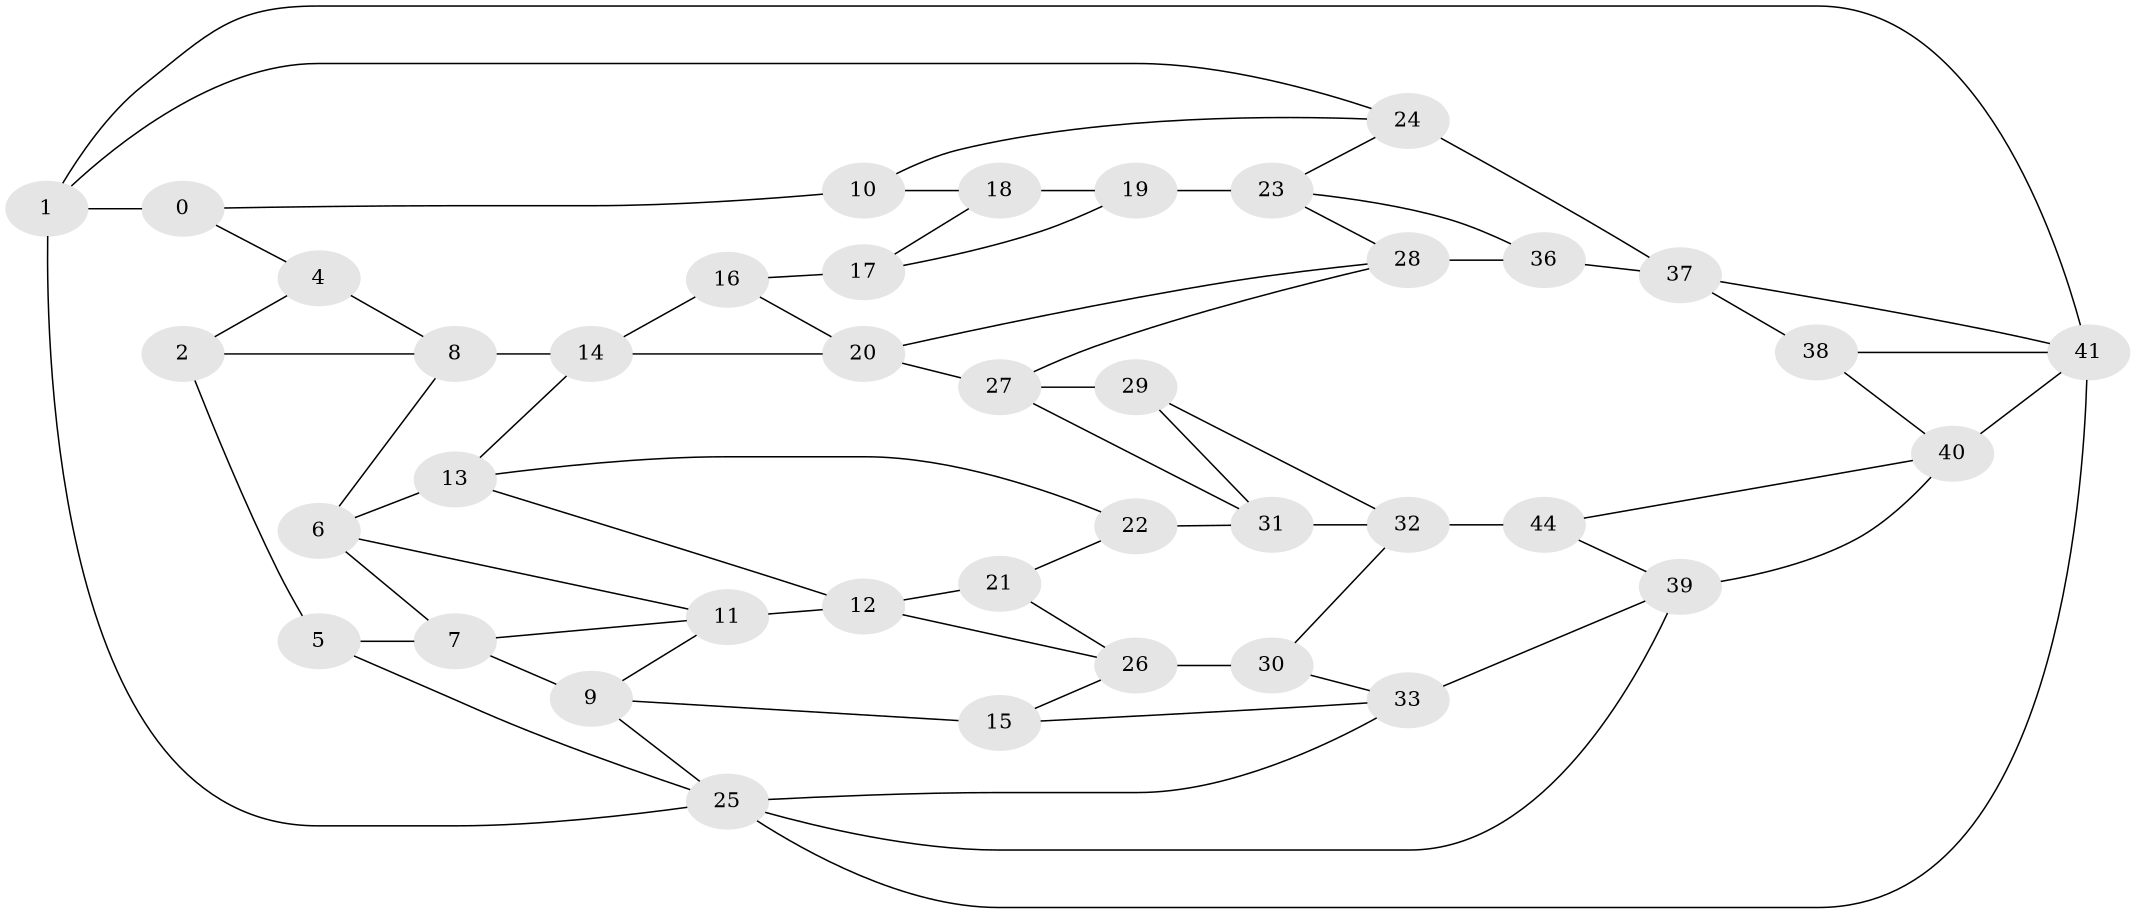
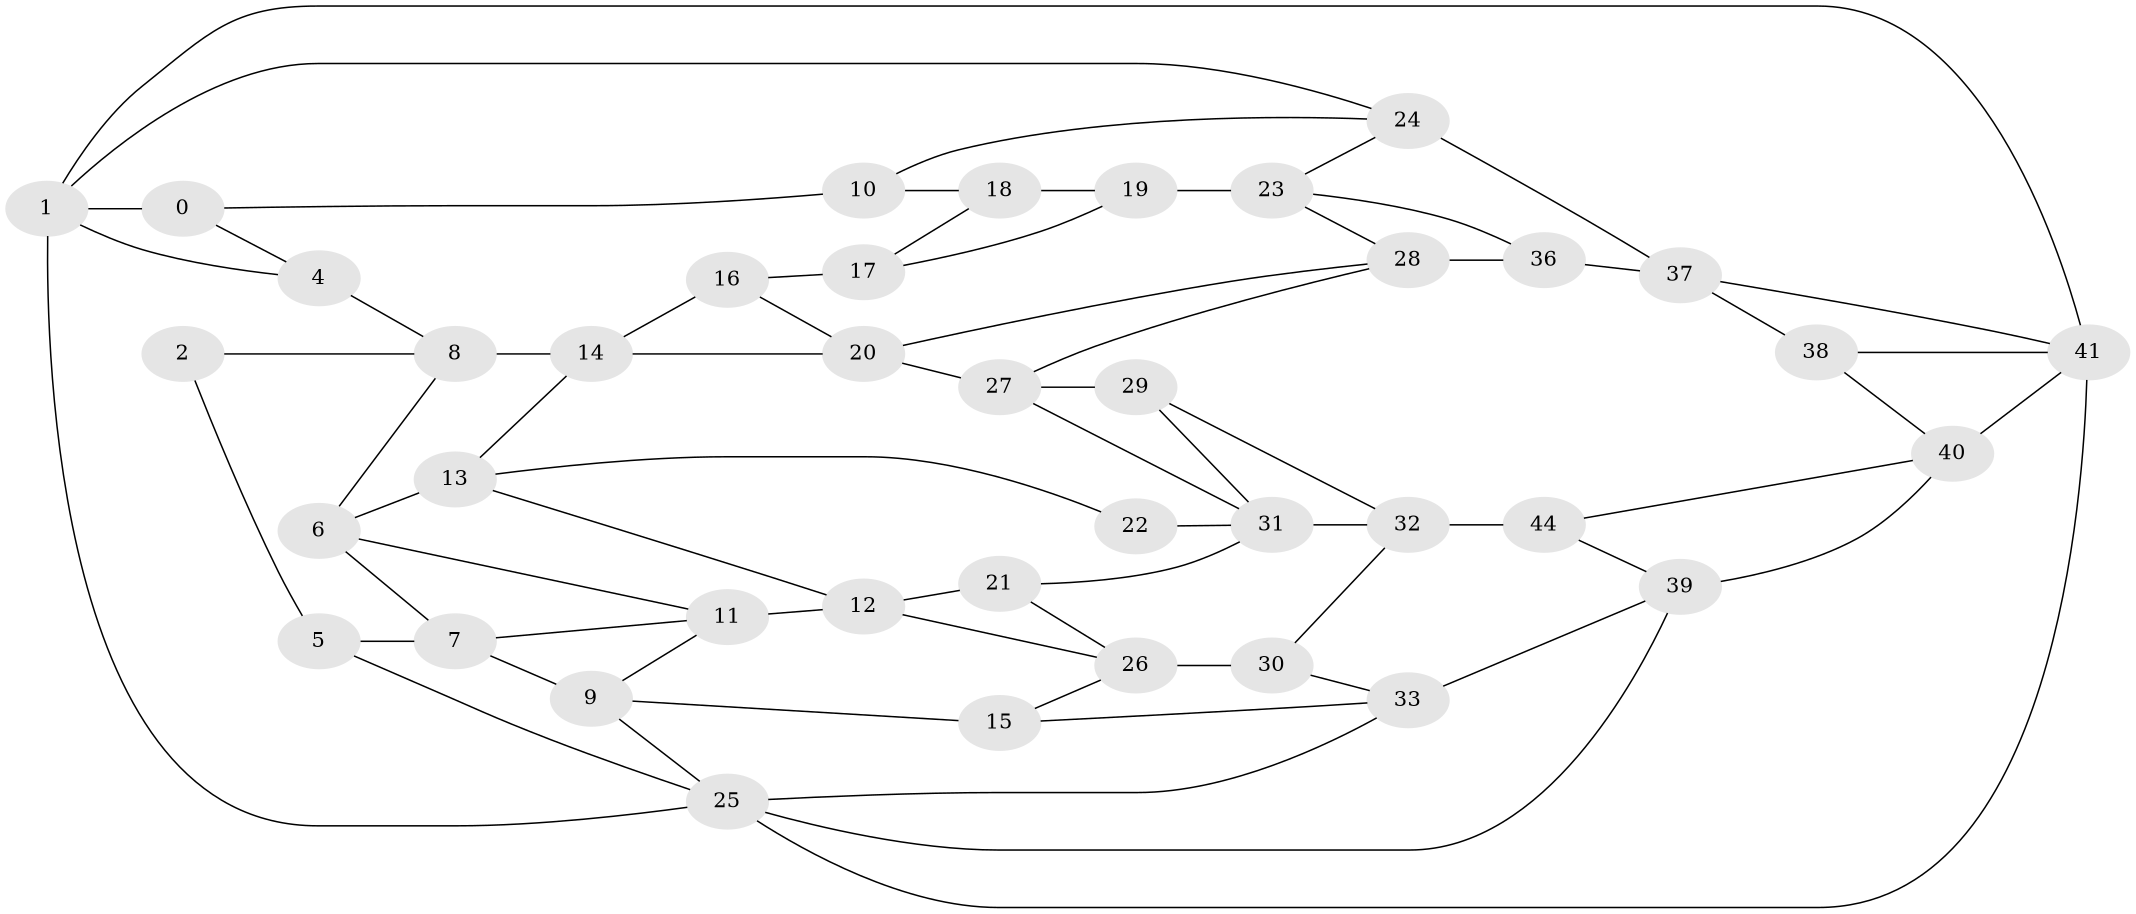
edge "4" -- "2": now "4" -- "1"
edge "22" -- "21": now "31" -- "21"
